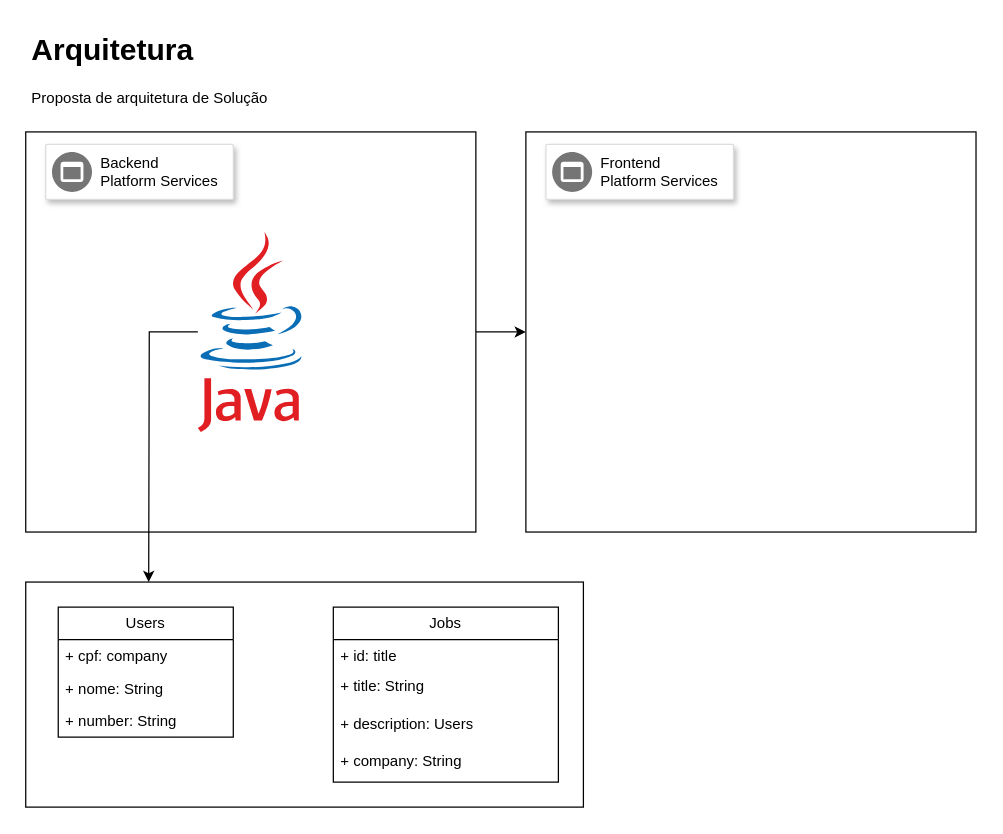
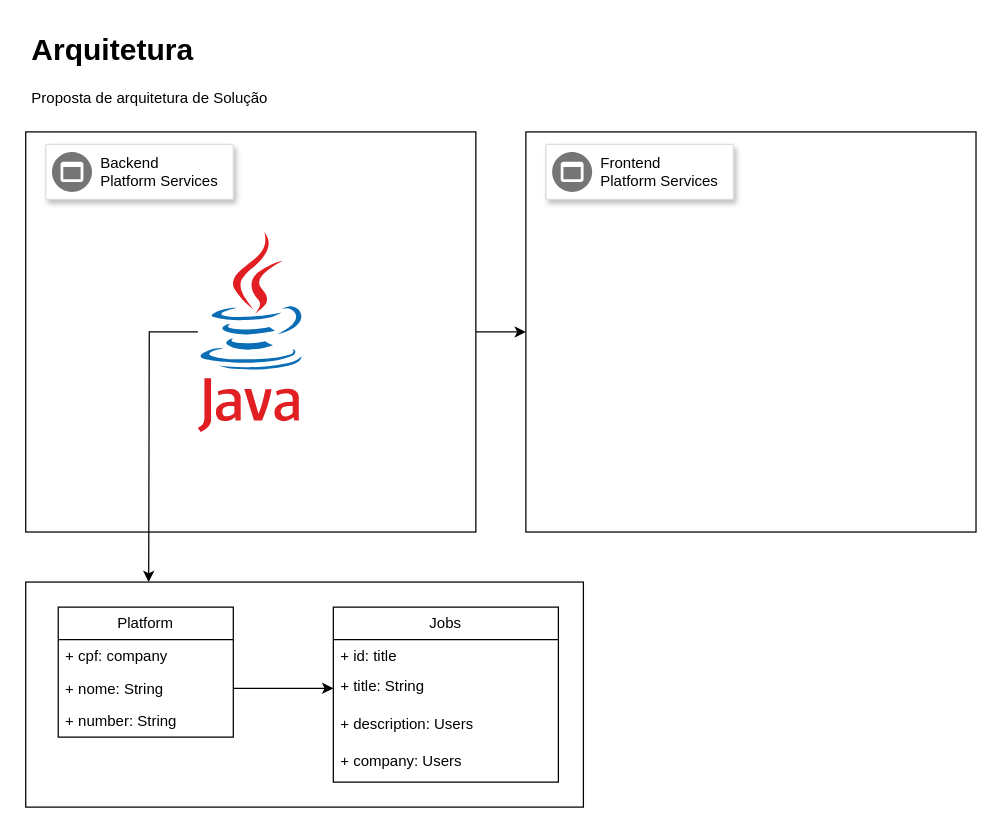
node "Users": label "Users" -> "Platform"
edge "+ nome: String" -> "+ title: String": added
node "+ company: String": label "+ company: String" -> "+ company: Users"
